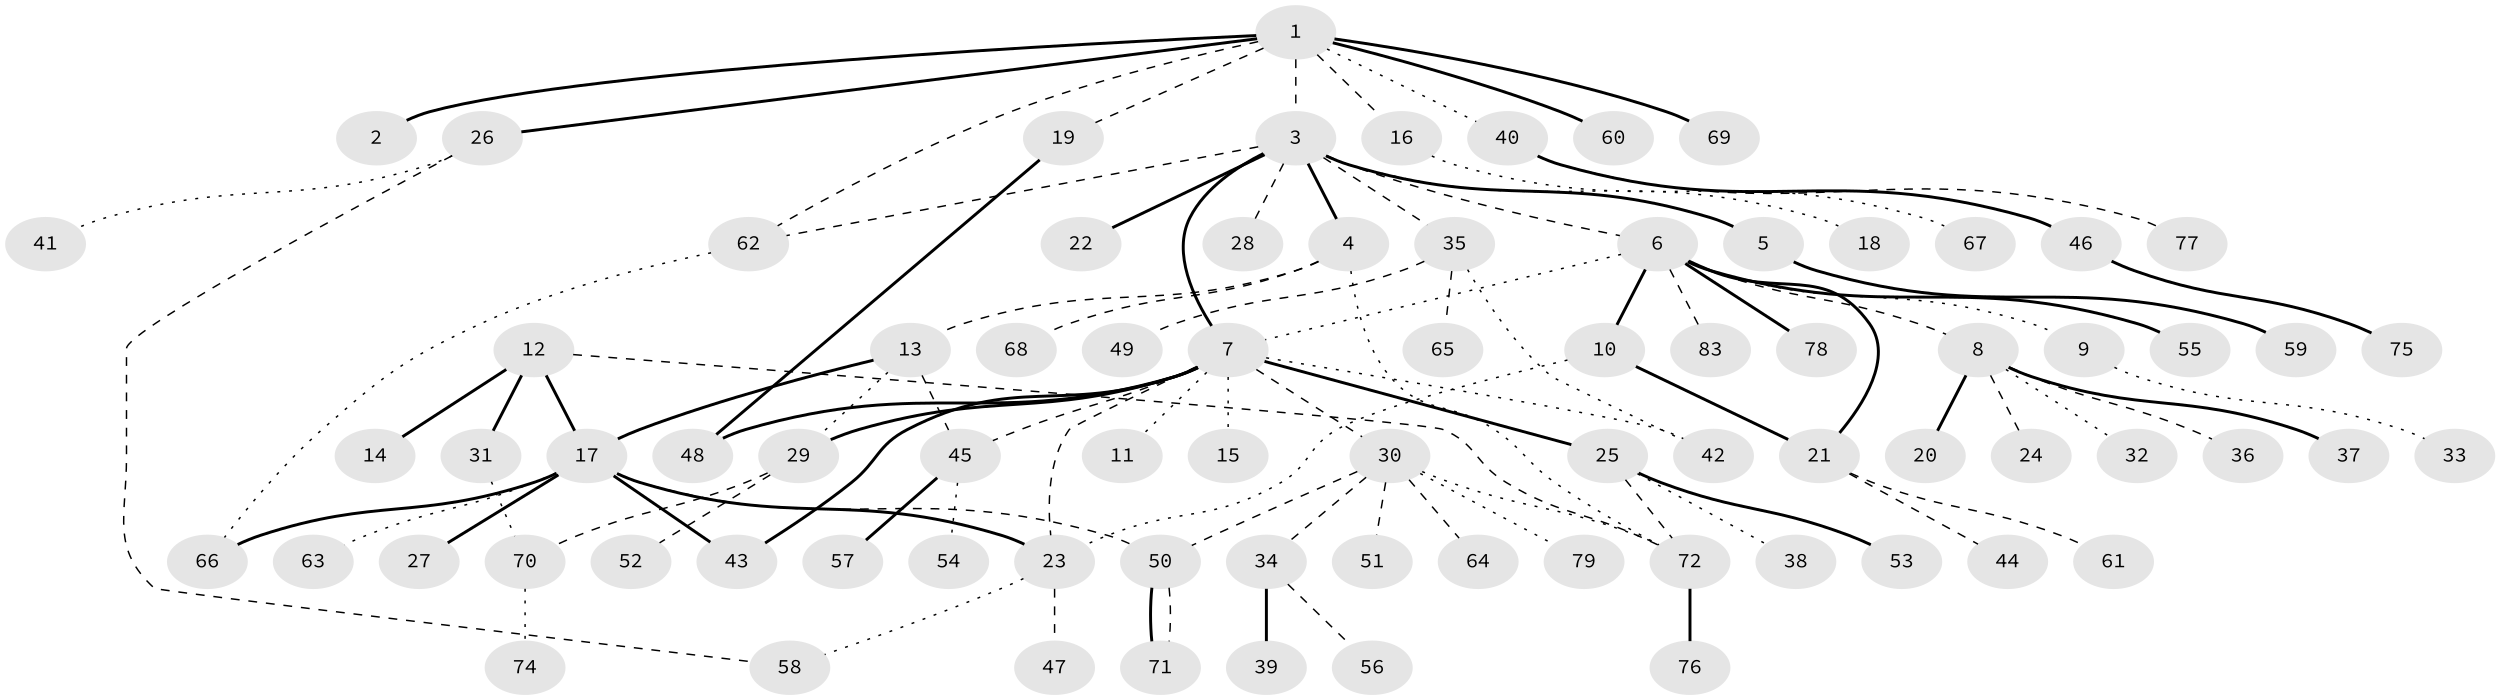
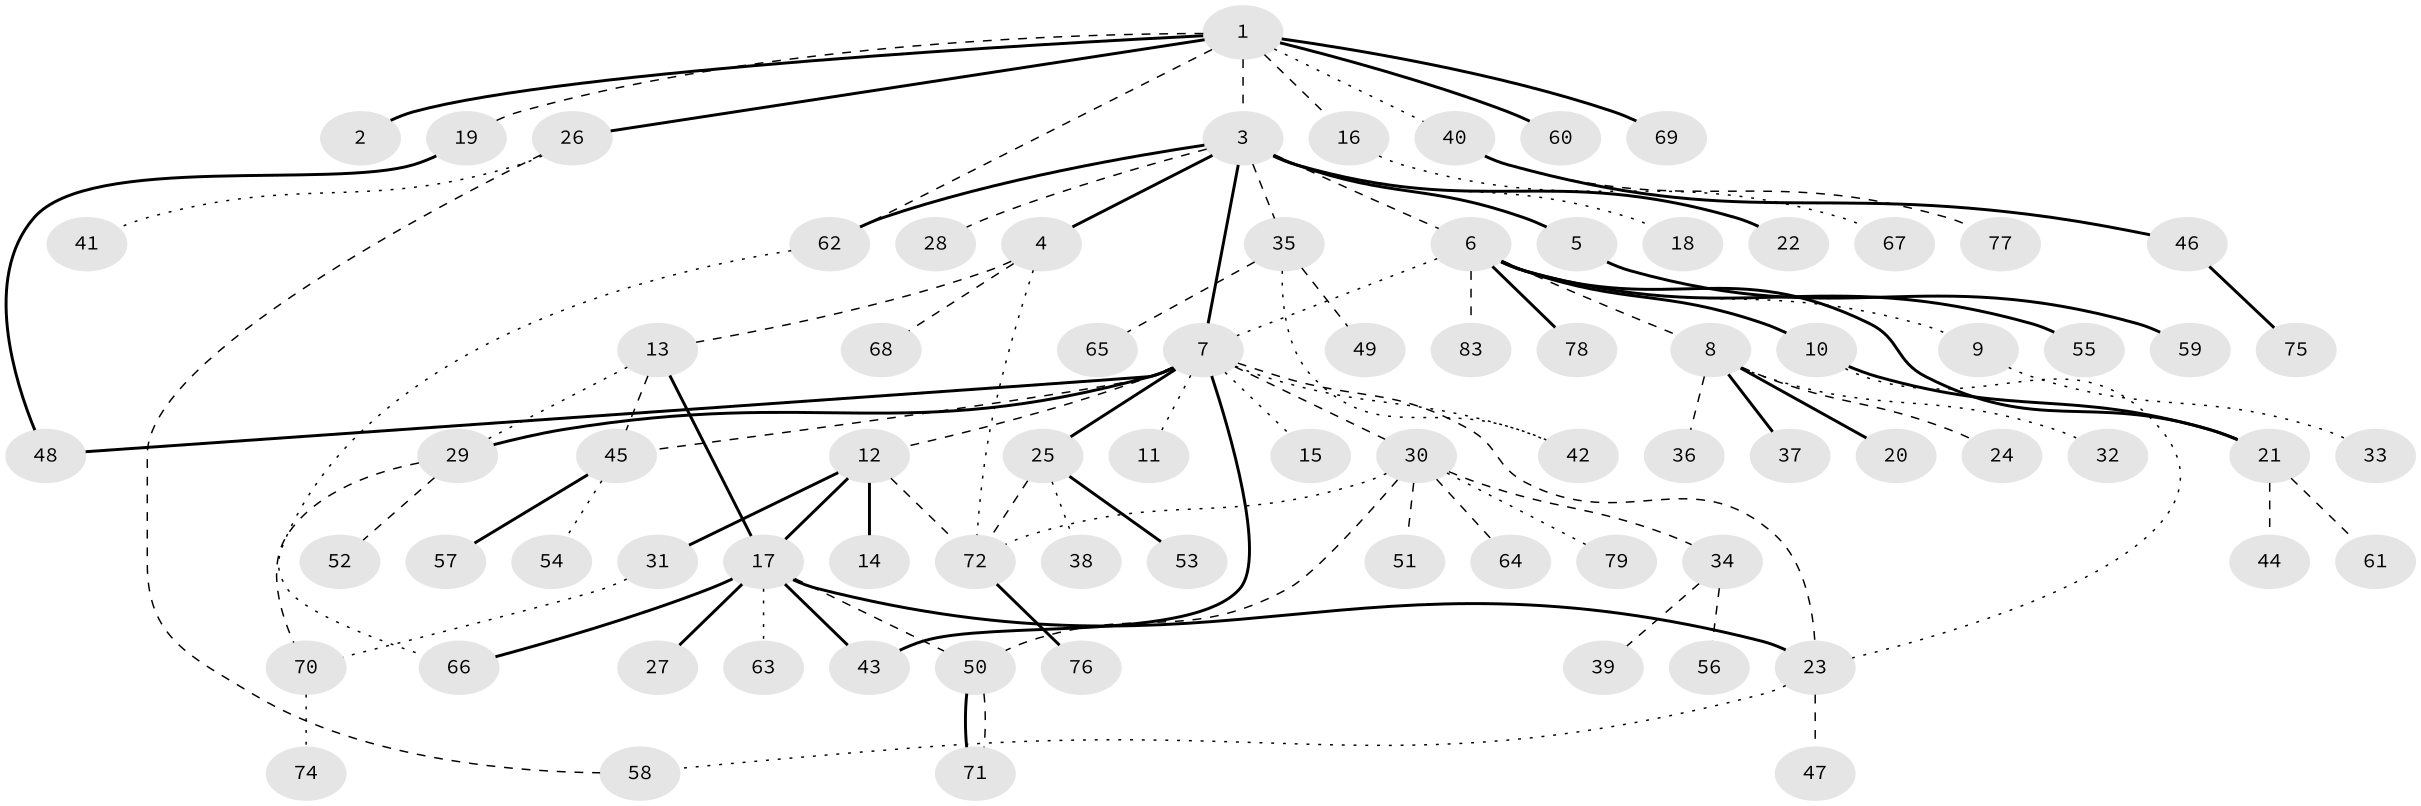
edge "3" -- "62": style dashed -> bold
edge "7" -- "12": added
edge "34" -- "39": style bold -> dashed
